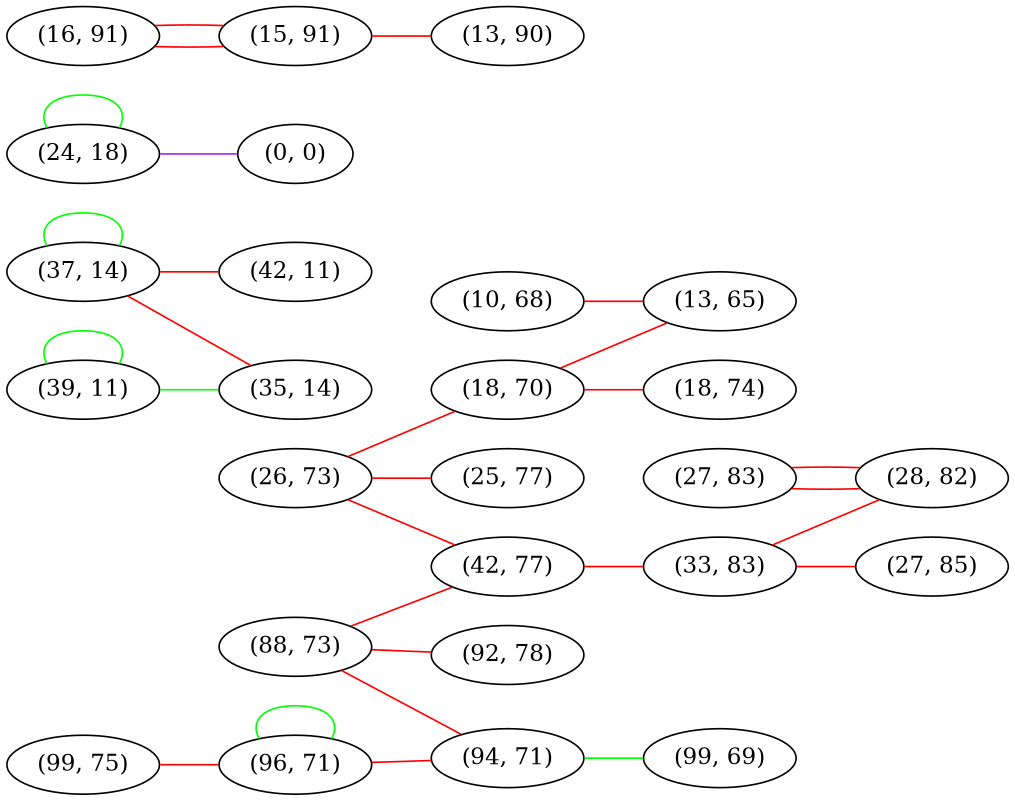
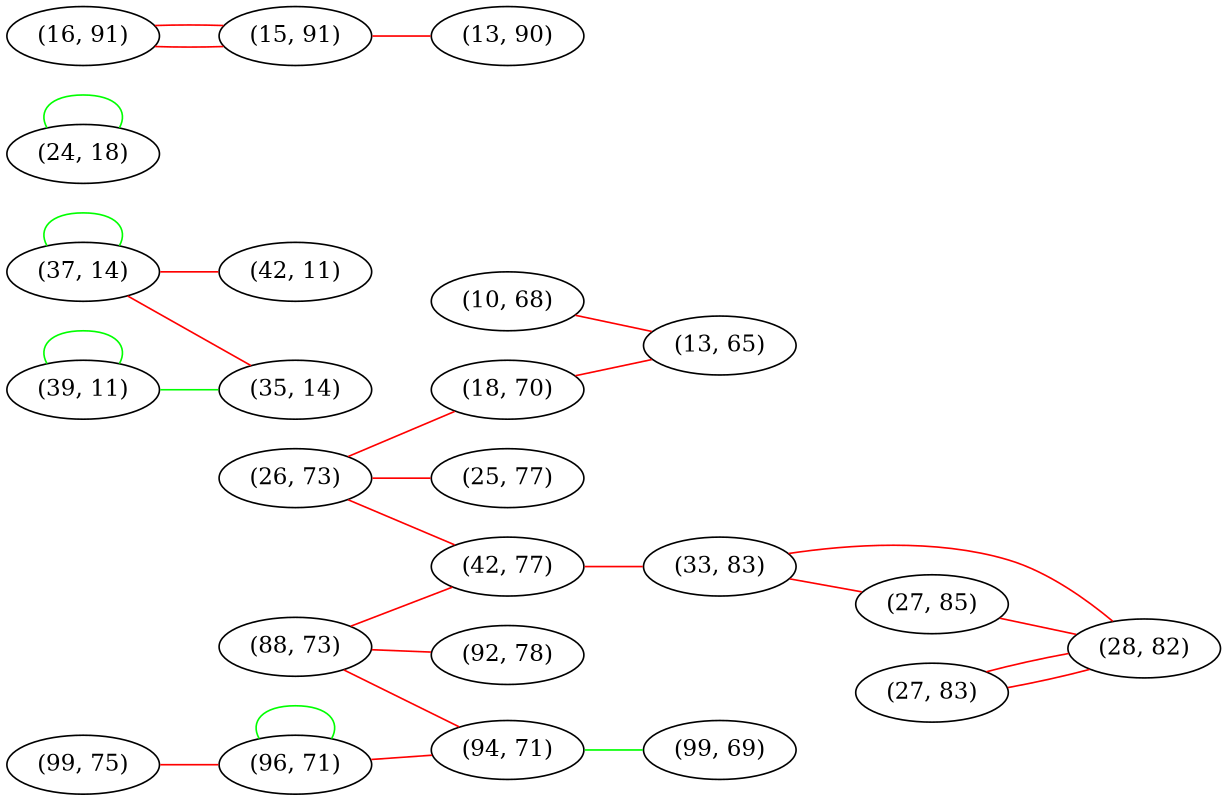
node "(0, 0)": removed
node "(18, 74)": removed
edge "(27, 85)" -- "(28, 82)": added
